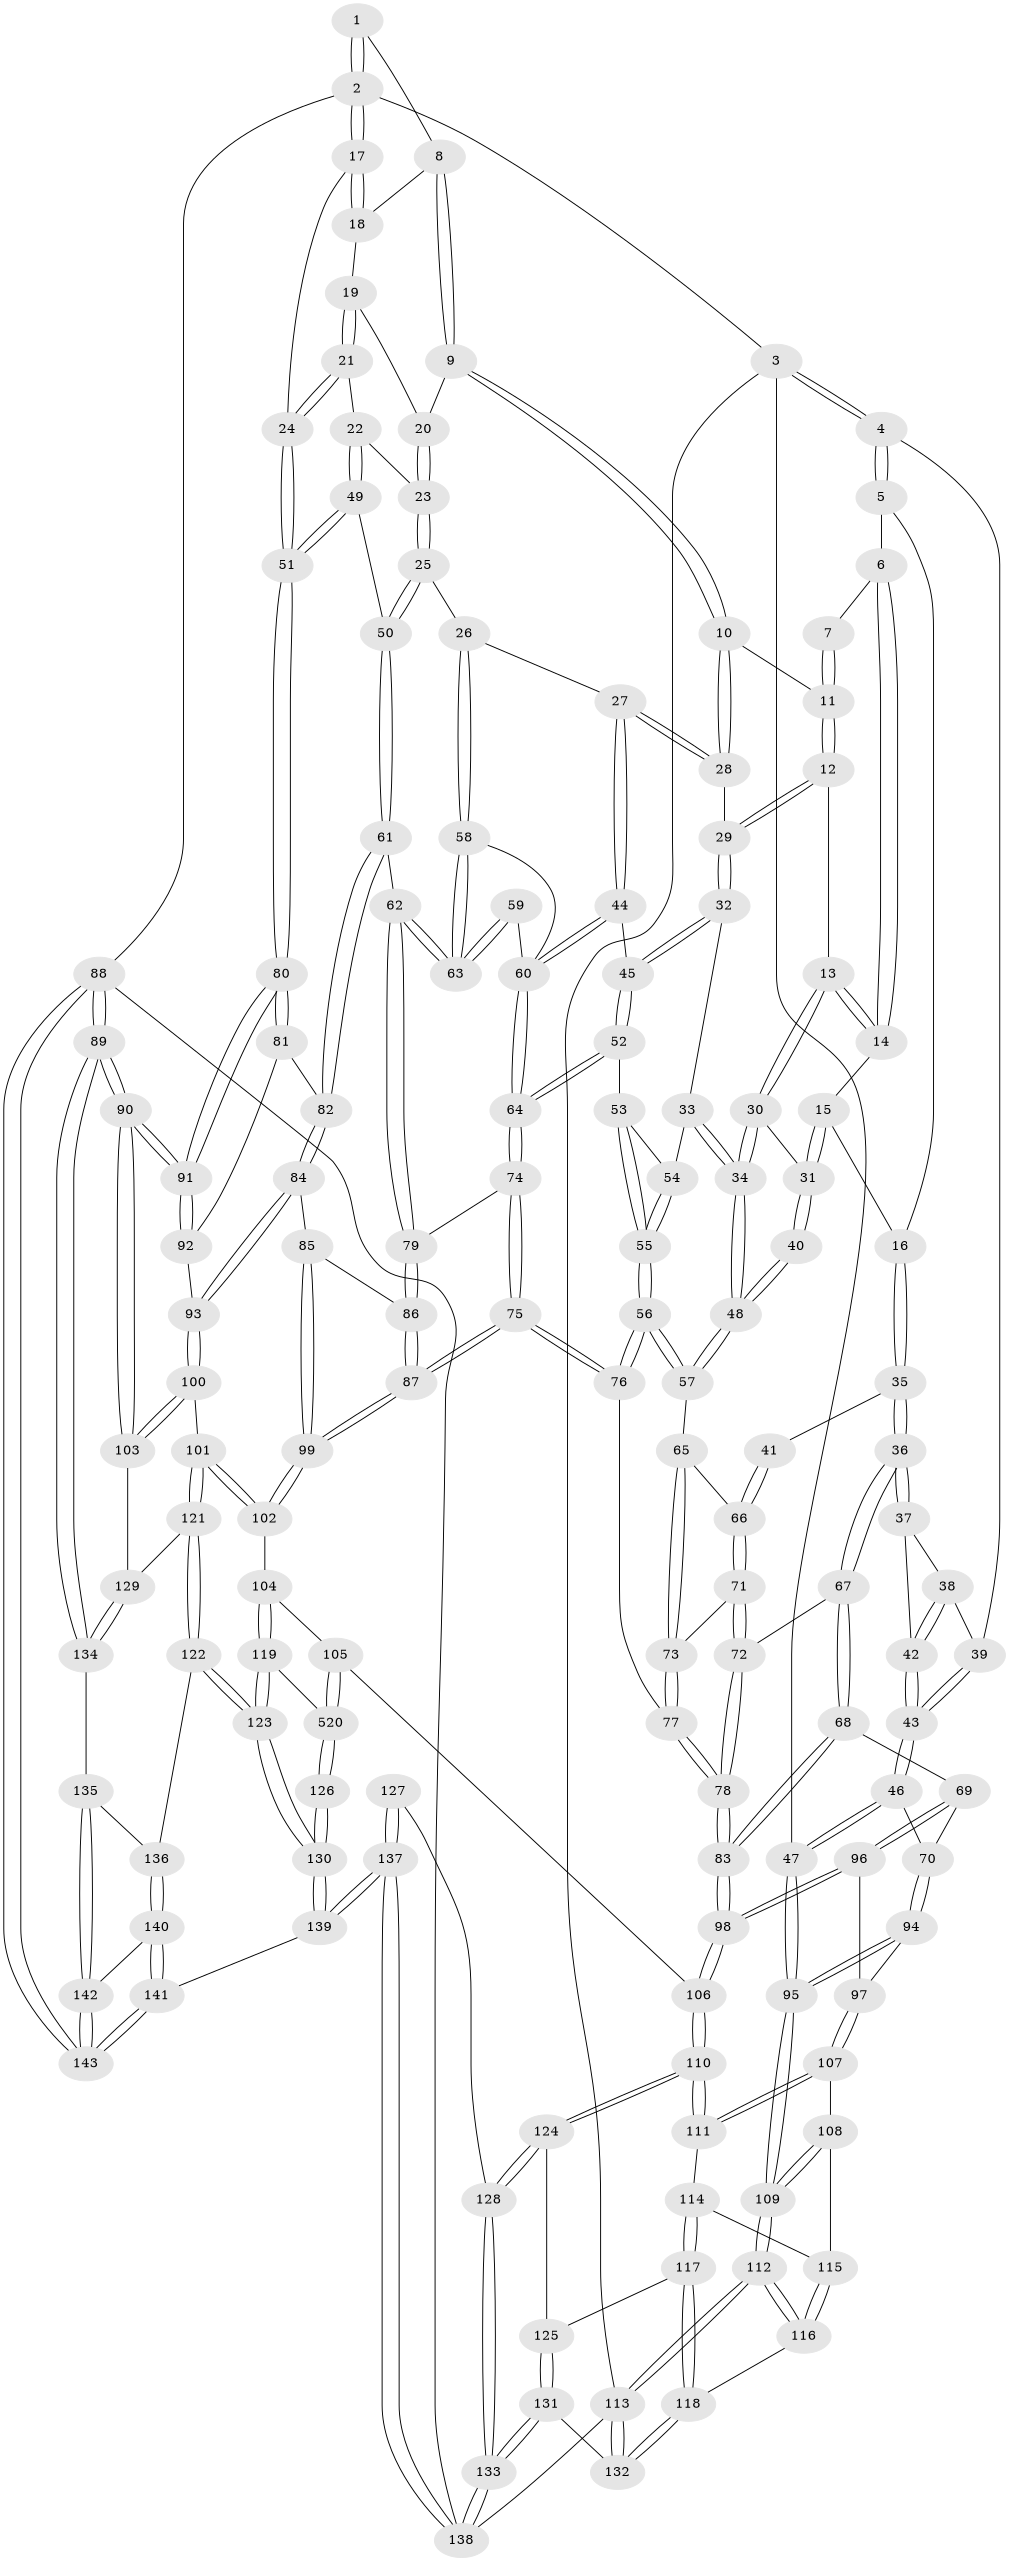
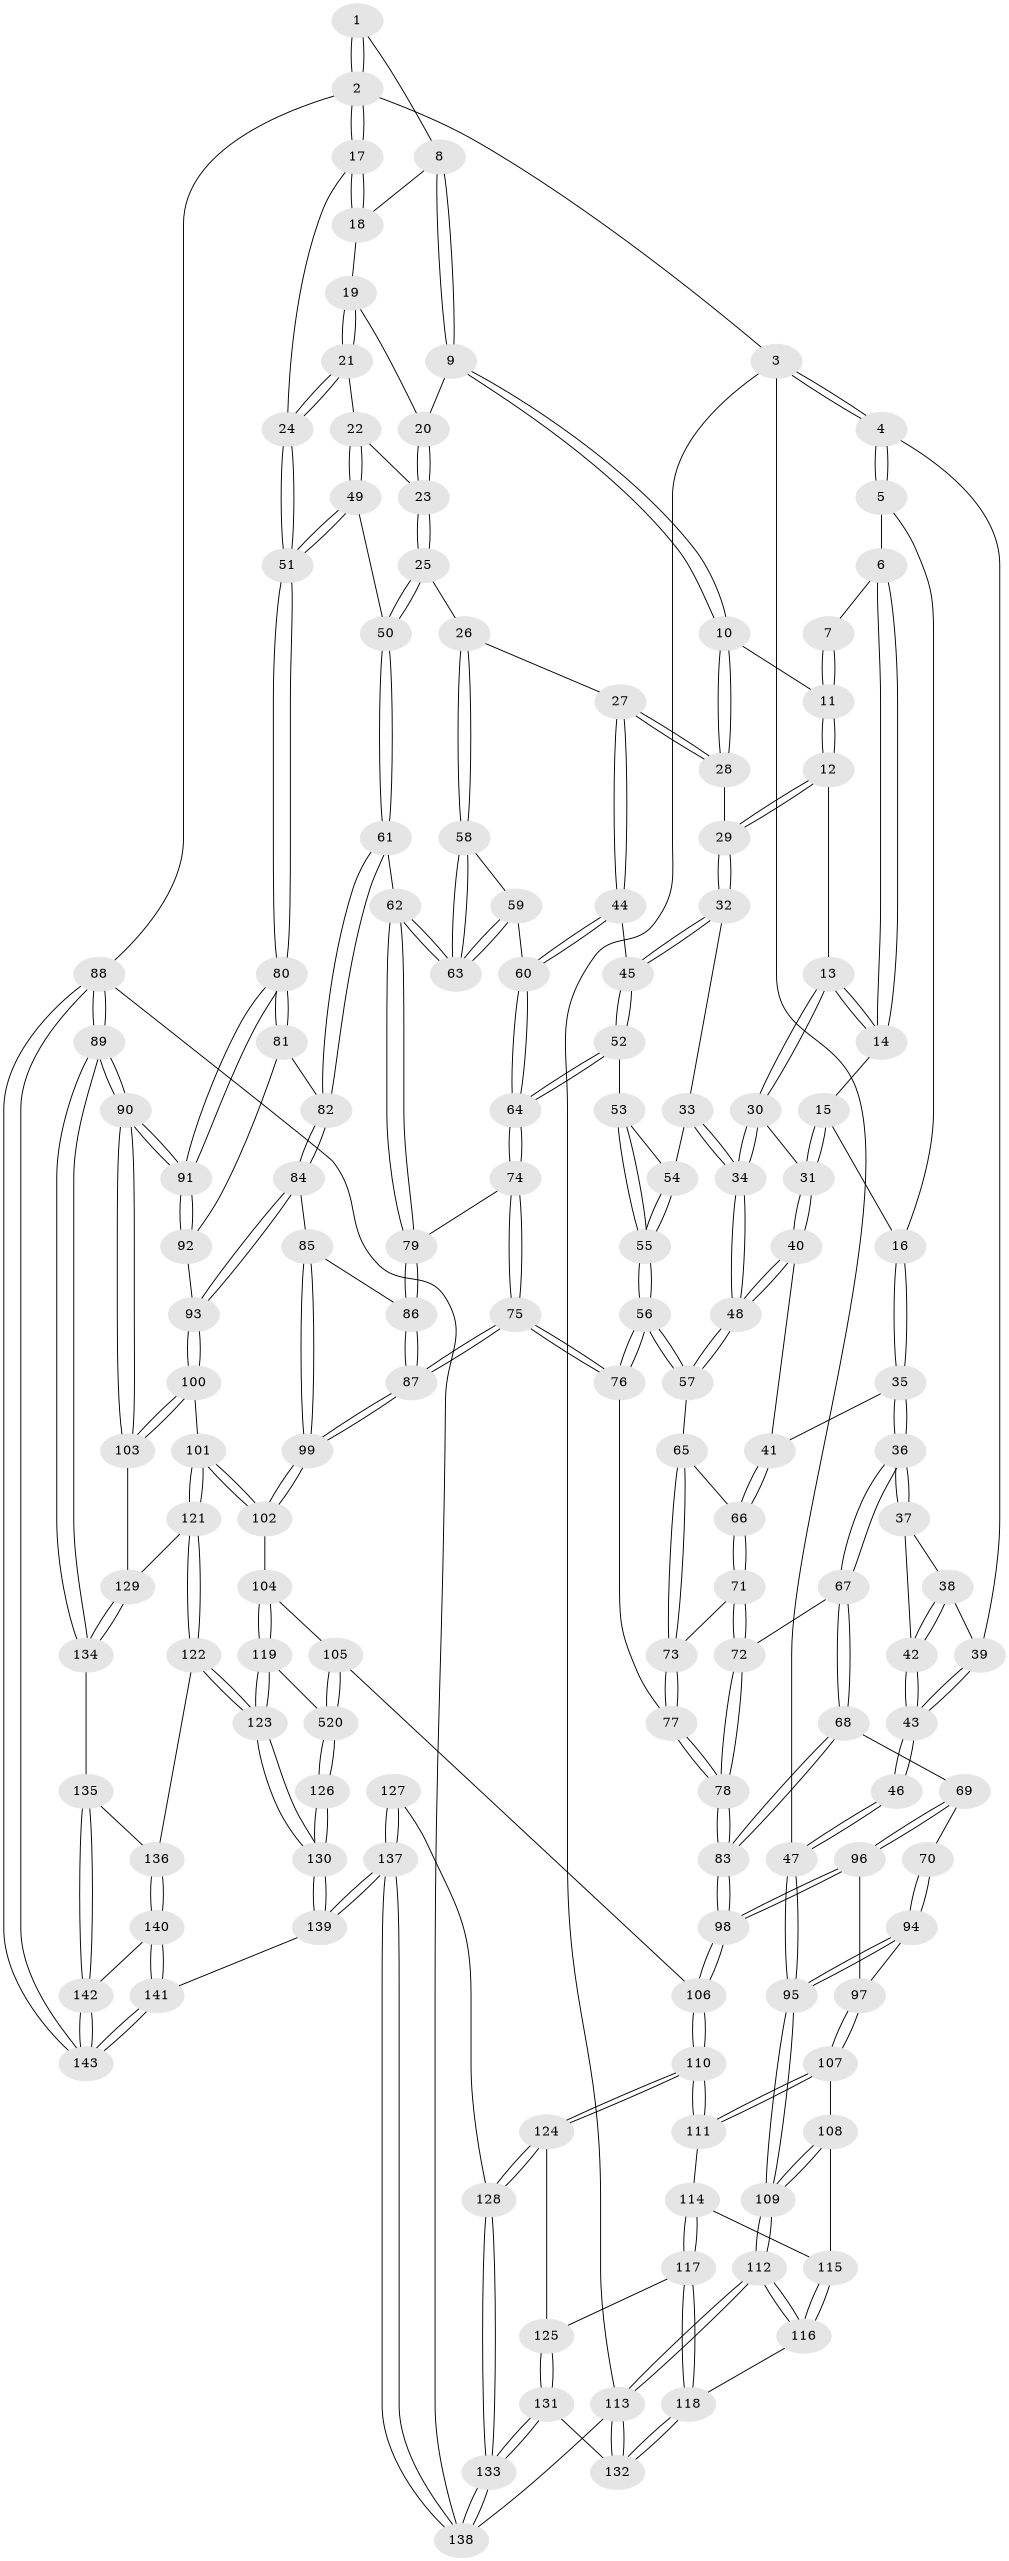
edge "58" -- "60": now "58" -- "59"
edge "40" -- "41": added
edge "46" -- "70": removed
